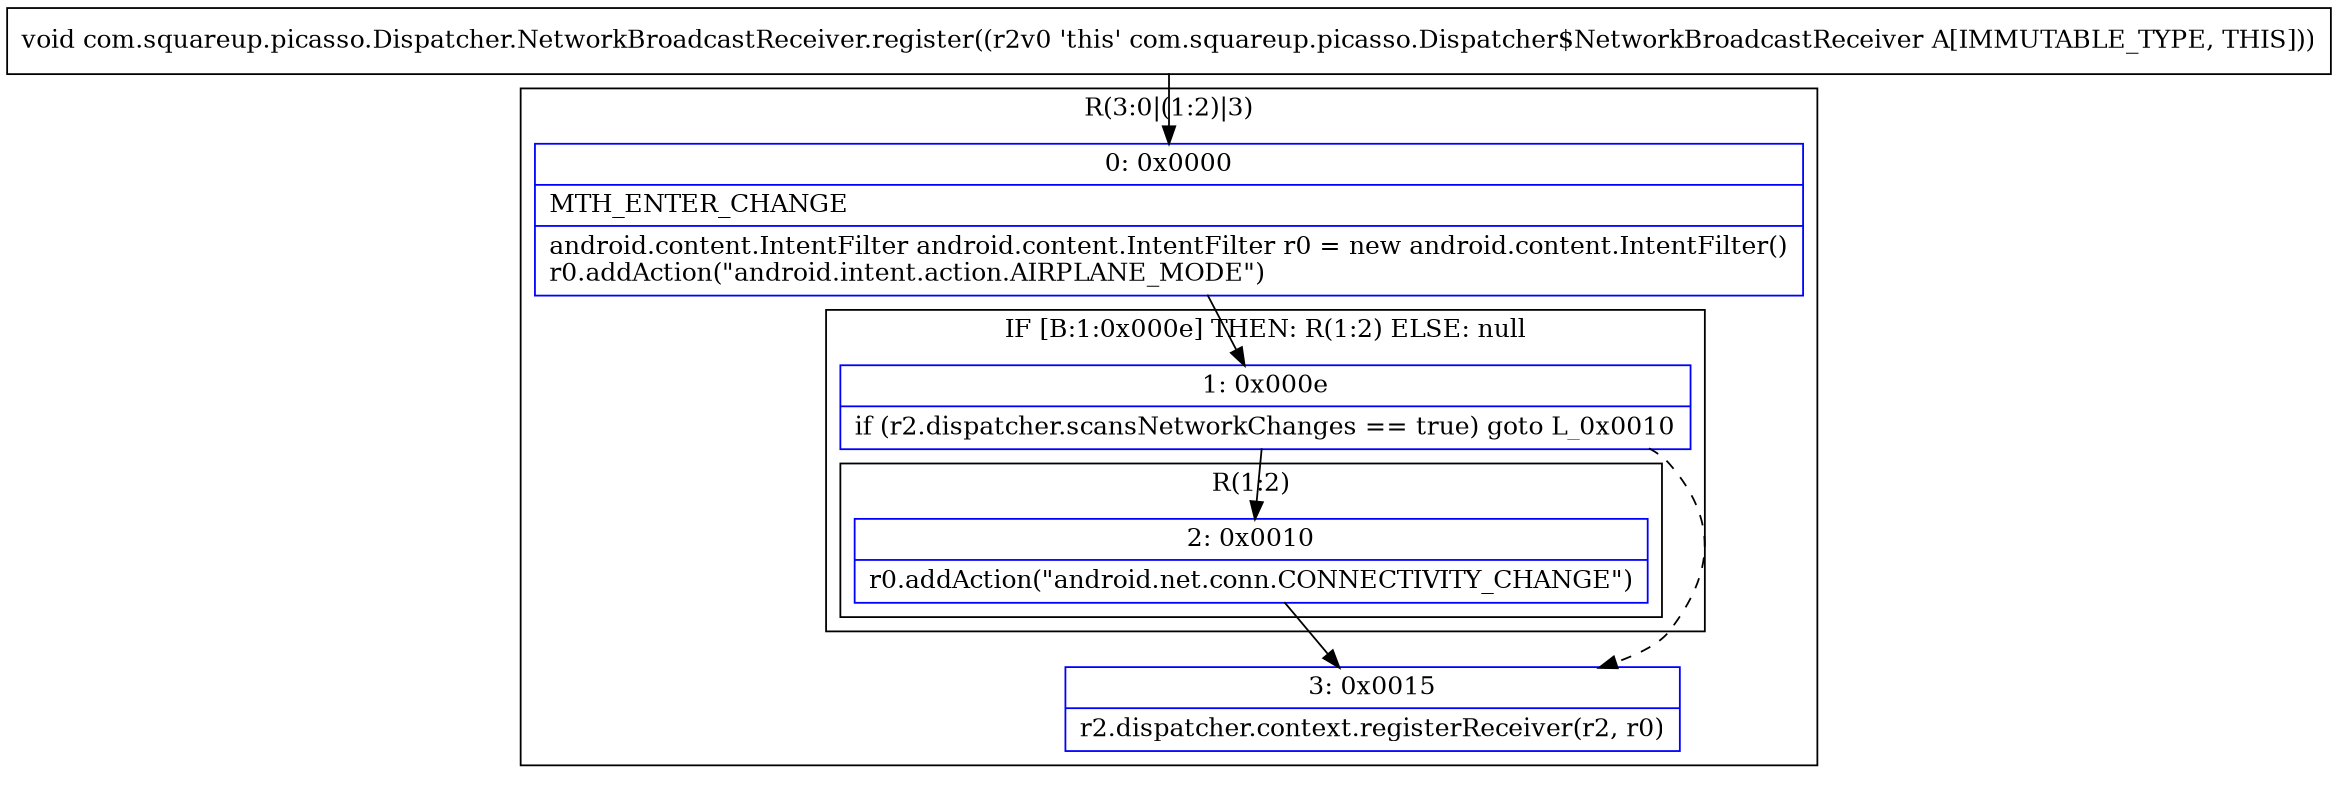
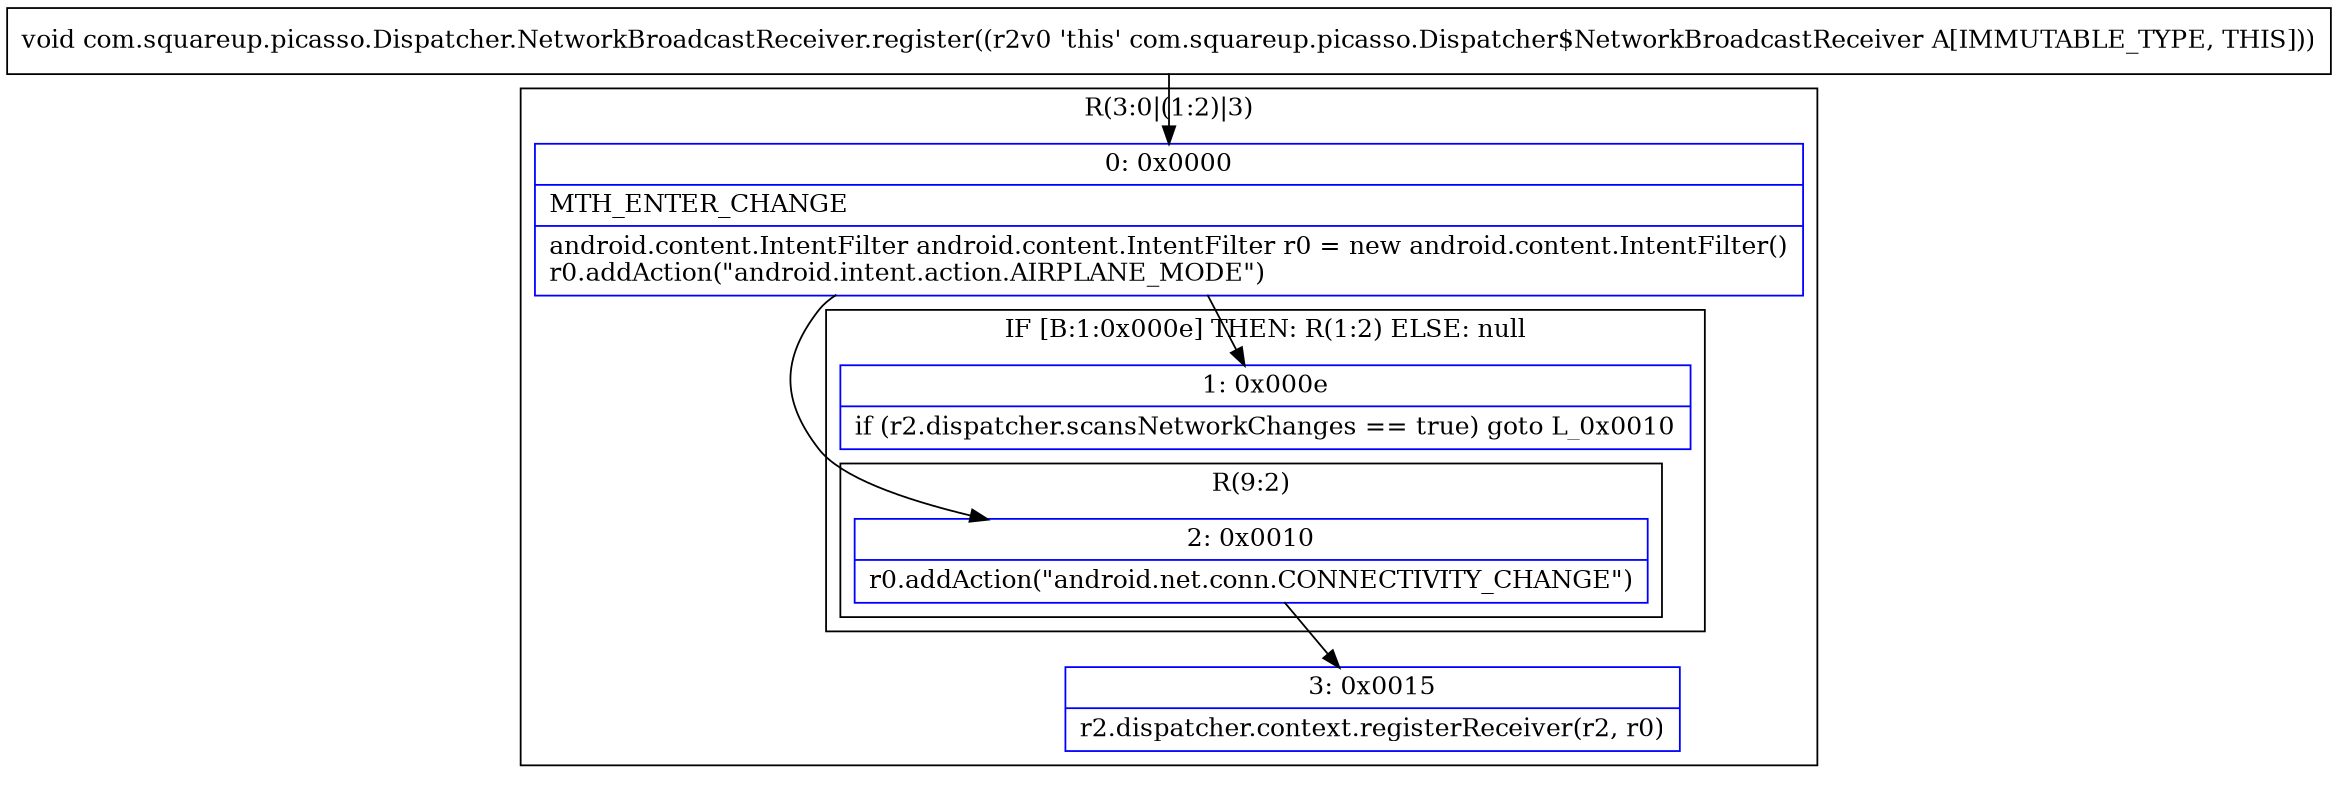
edge "1: 0x000e" -> "2: 0x0010": now "0: 0x0000" -> "2: 0x0010"
cluster "R(1:2)": label "R(1:2)" -> "R(9:2)"
edge "1: 0x000e" -> "3: 0x0015": removed
